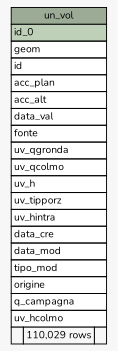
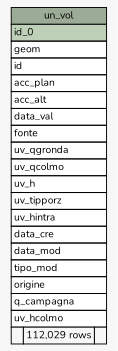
node "un_vol": text "110,029 rows" -> "112,029 rows"
